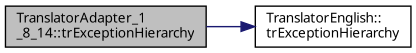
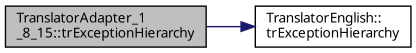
node "TranslatorAdapter_1 _8_14::trExceptionHierarchy": label "TranslatorAdapter_1 _8_14::trExceptionHierarchy" -> "TranslatorAdapter_1 _8_15::trExceptionHierarchy"
